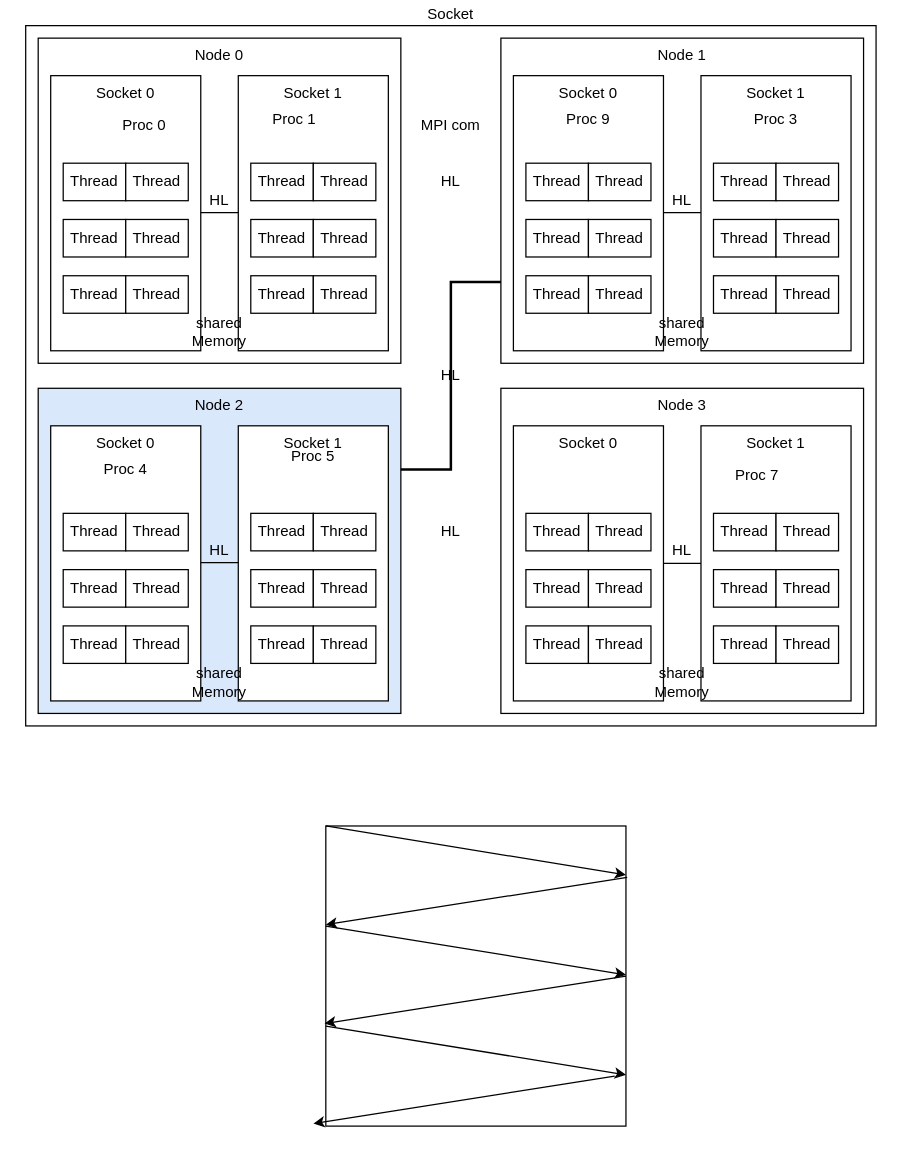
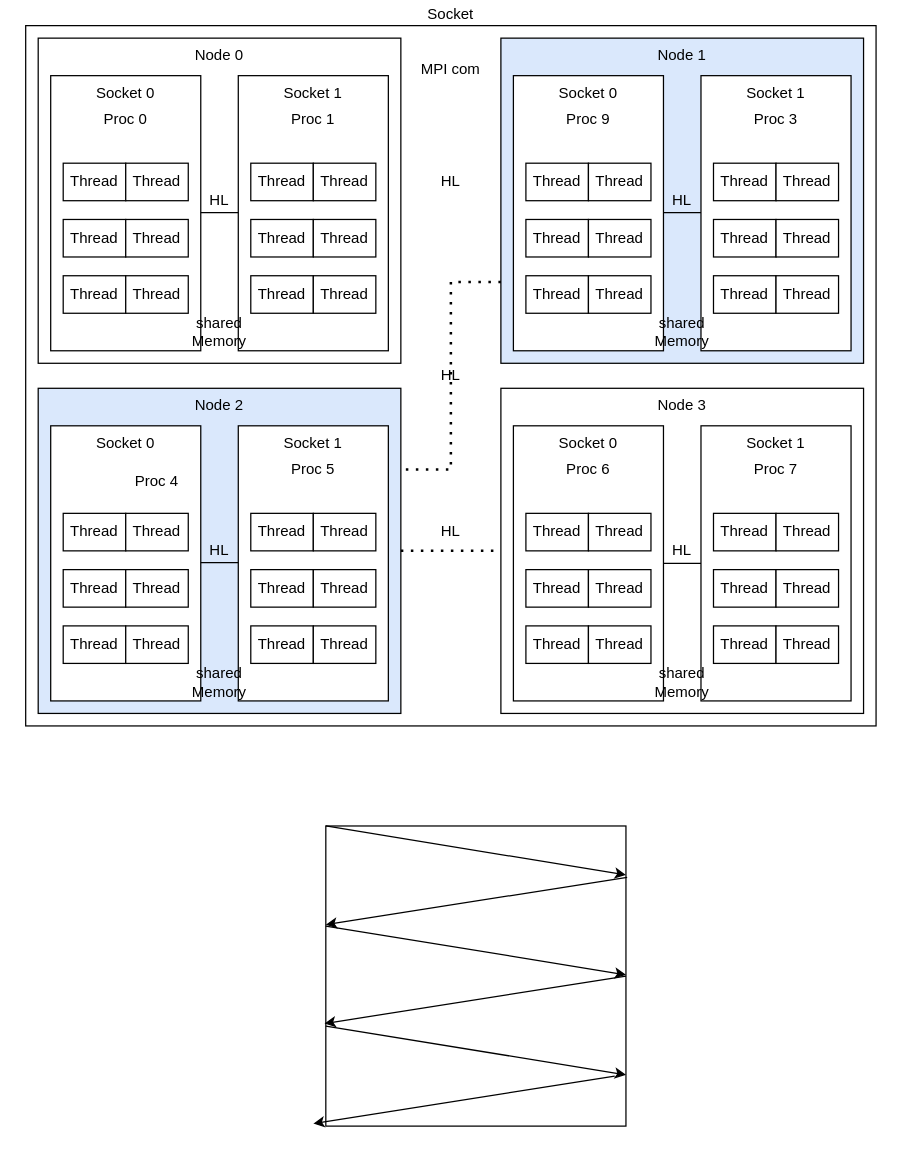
node "Proc 1": moved (294, 119) -> (313, 119)
node "Proc 0": moved (144, 126) -> (126, 119)
node "MPI com": moved (451, 126) -> (451, 69)
node "Node 1": fillcolor #ffffff -> #dae8fc
edge "Node 1" -- "Node 2": style solid -> dashed
node "Proc 5": moved (313, 457) -> (313, 469)
node "Proc 4": moved (126, 469) -> (157, 482)
node "Proc 6": added
node "Proc 7": moved (757, 476) -> (776, 469)
edge "Node 2" -- "Node 3": added
